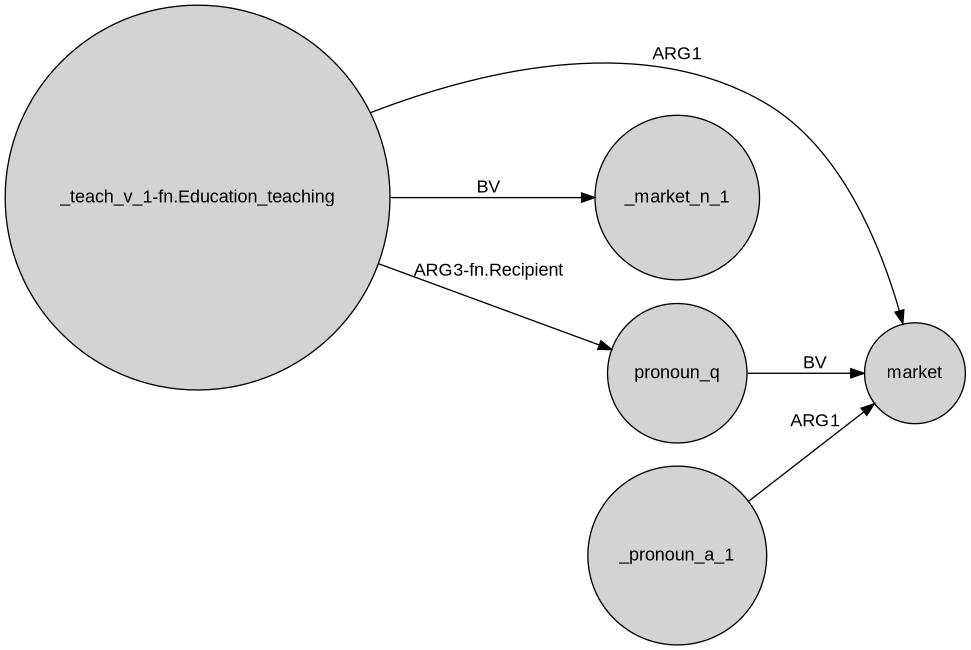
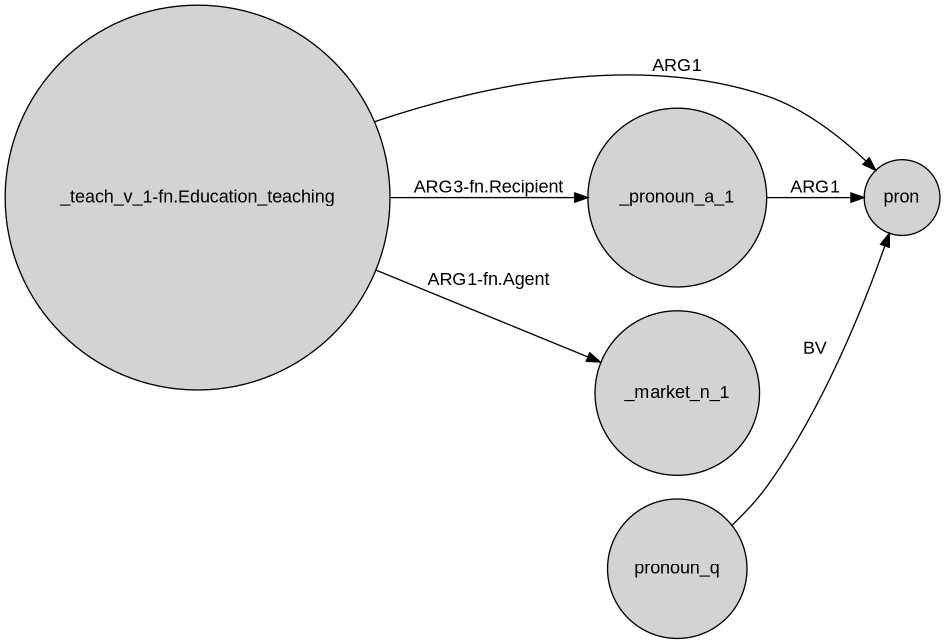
edge "_teach_v_1-fn.Education_teaching" -> "_market_n_1": label "BV" -> "ARG1-fn.Agent"
edge "_teach_v_1-fn.Education_teaching" -> "pronoun_q": now "_teach_v_1-fn.Education_teaching" -> "_pronoun_a_1"
node "market": label "market" -> "pron"
